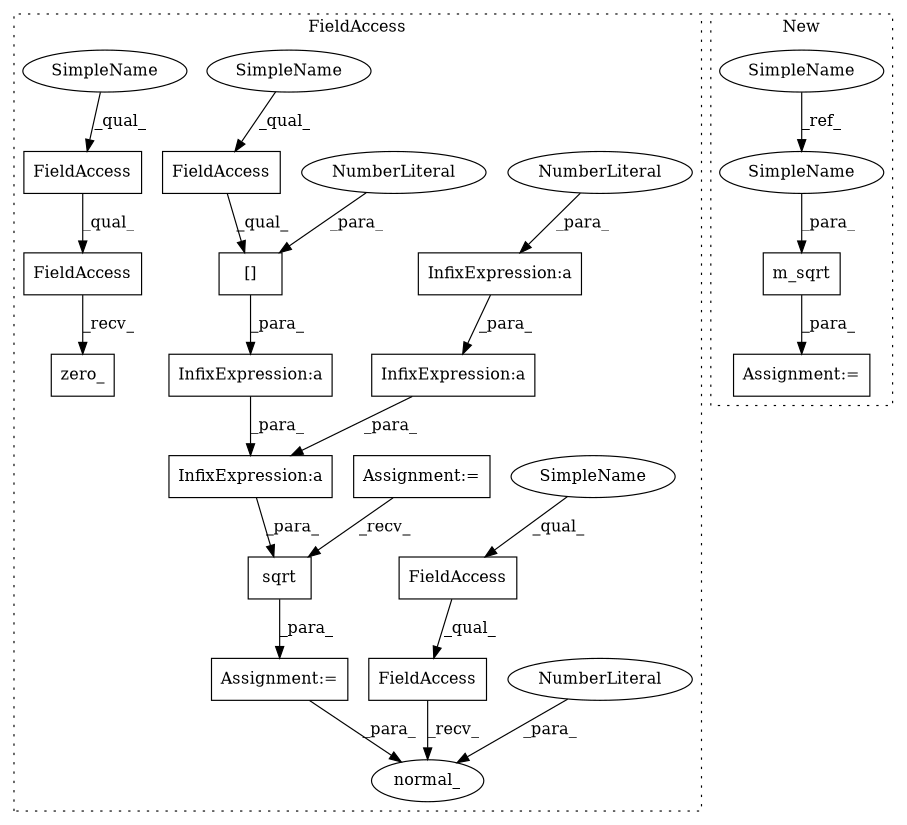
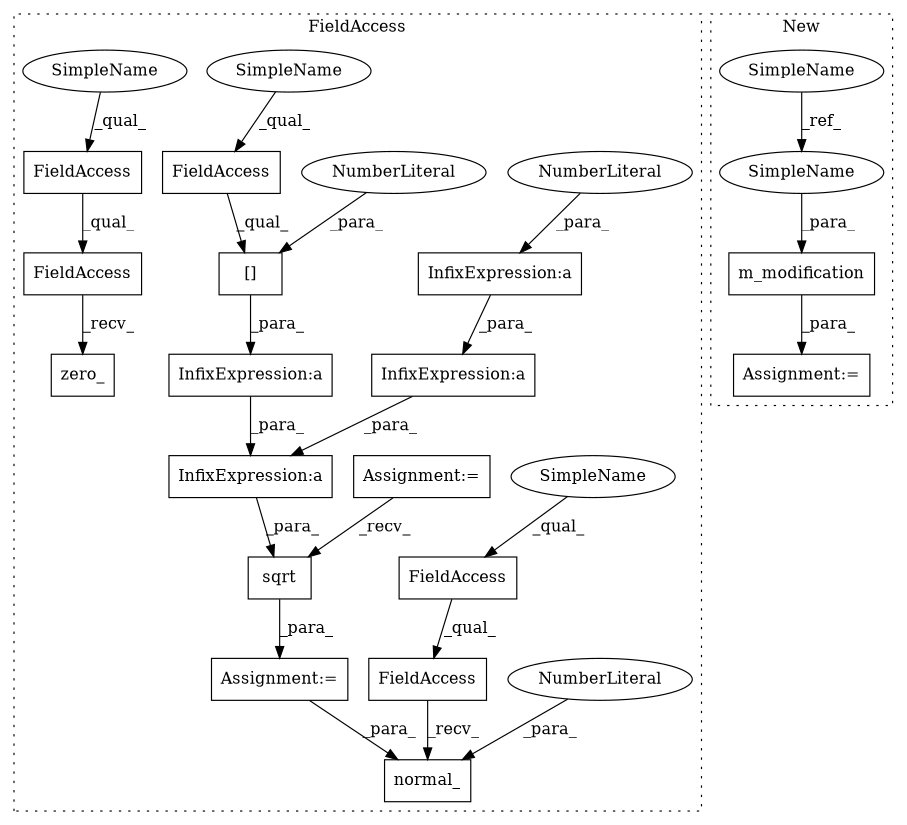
node "m_sqrt": label "m_sqrt" -> "m_modification"
node "normal_": shape ellipse -> box
